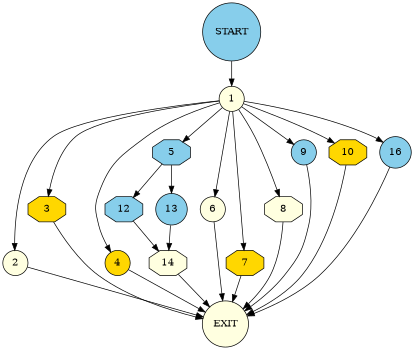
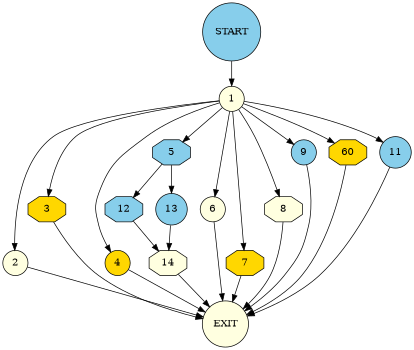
node "10": label "10" -> "60"
node "16": label "16" -> "11"
